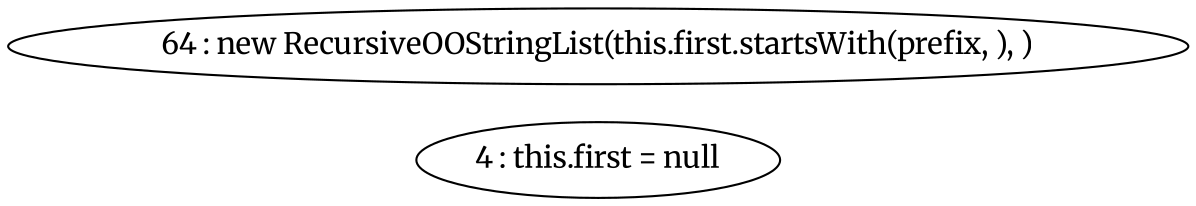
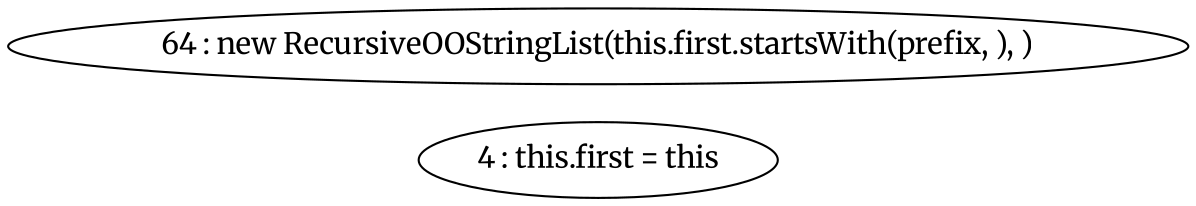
node "4 : this.first = null": label "4 : this.first = null" -> "4 : this.first = this"
